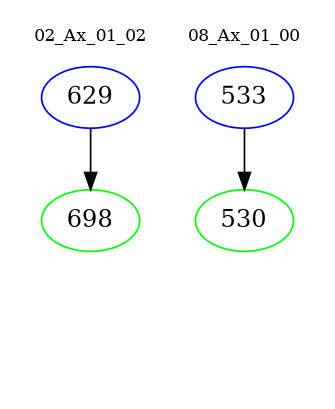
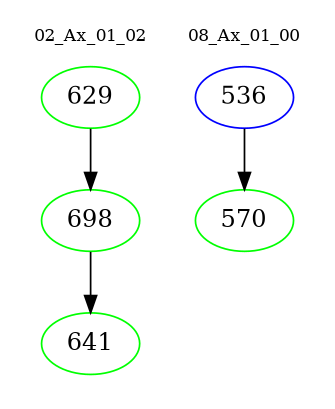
node "629": color blue -> green
node "533": label "533" -> "536"
node "530": label "530" -> "570"
node "641": added
